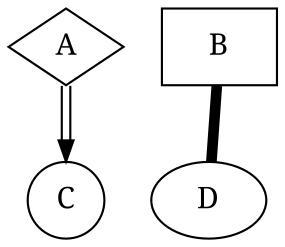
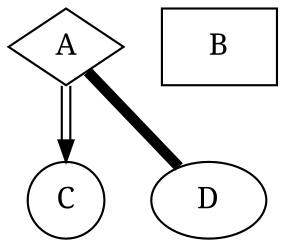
edge "B" -- "D": now "A" -- "D"
